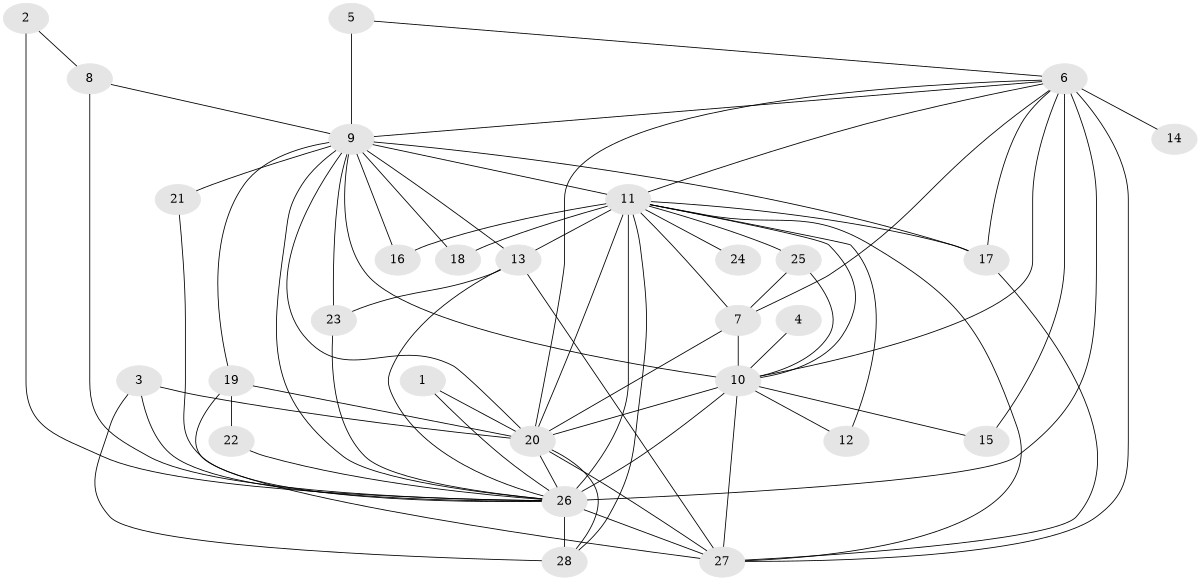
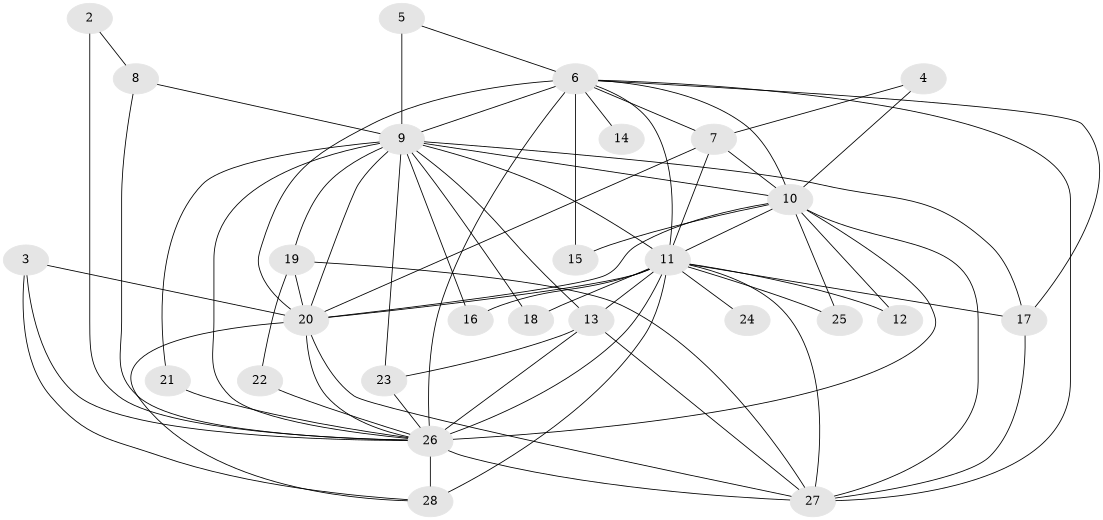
edge "25" -- "7": now "4" -- "7"
node "1": removed
